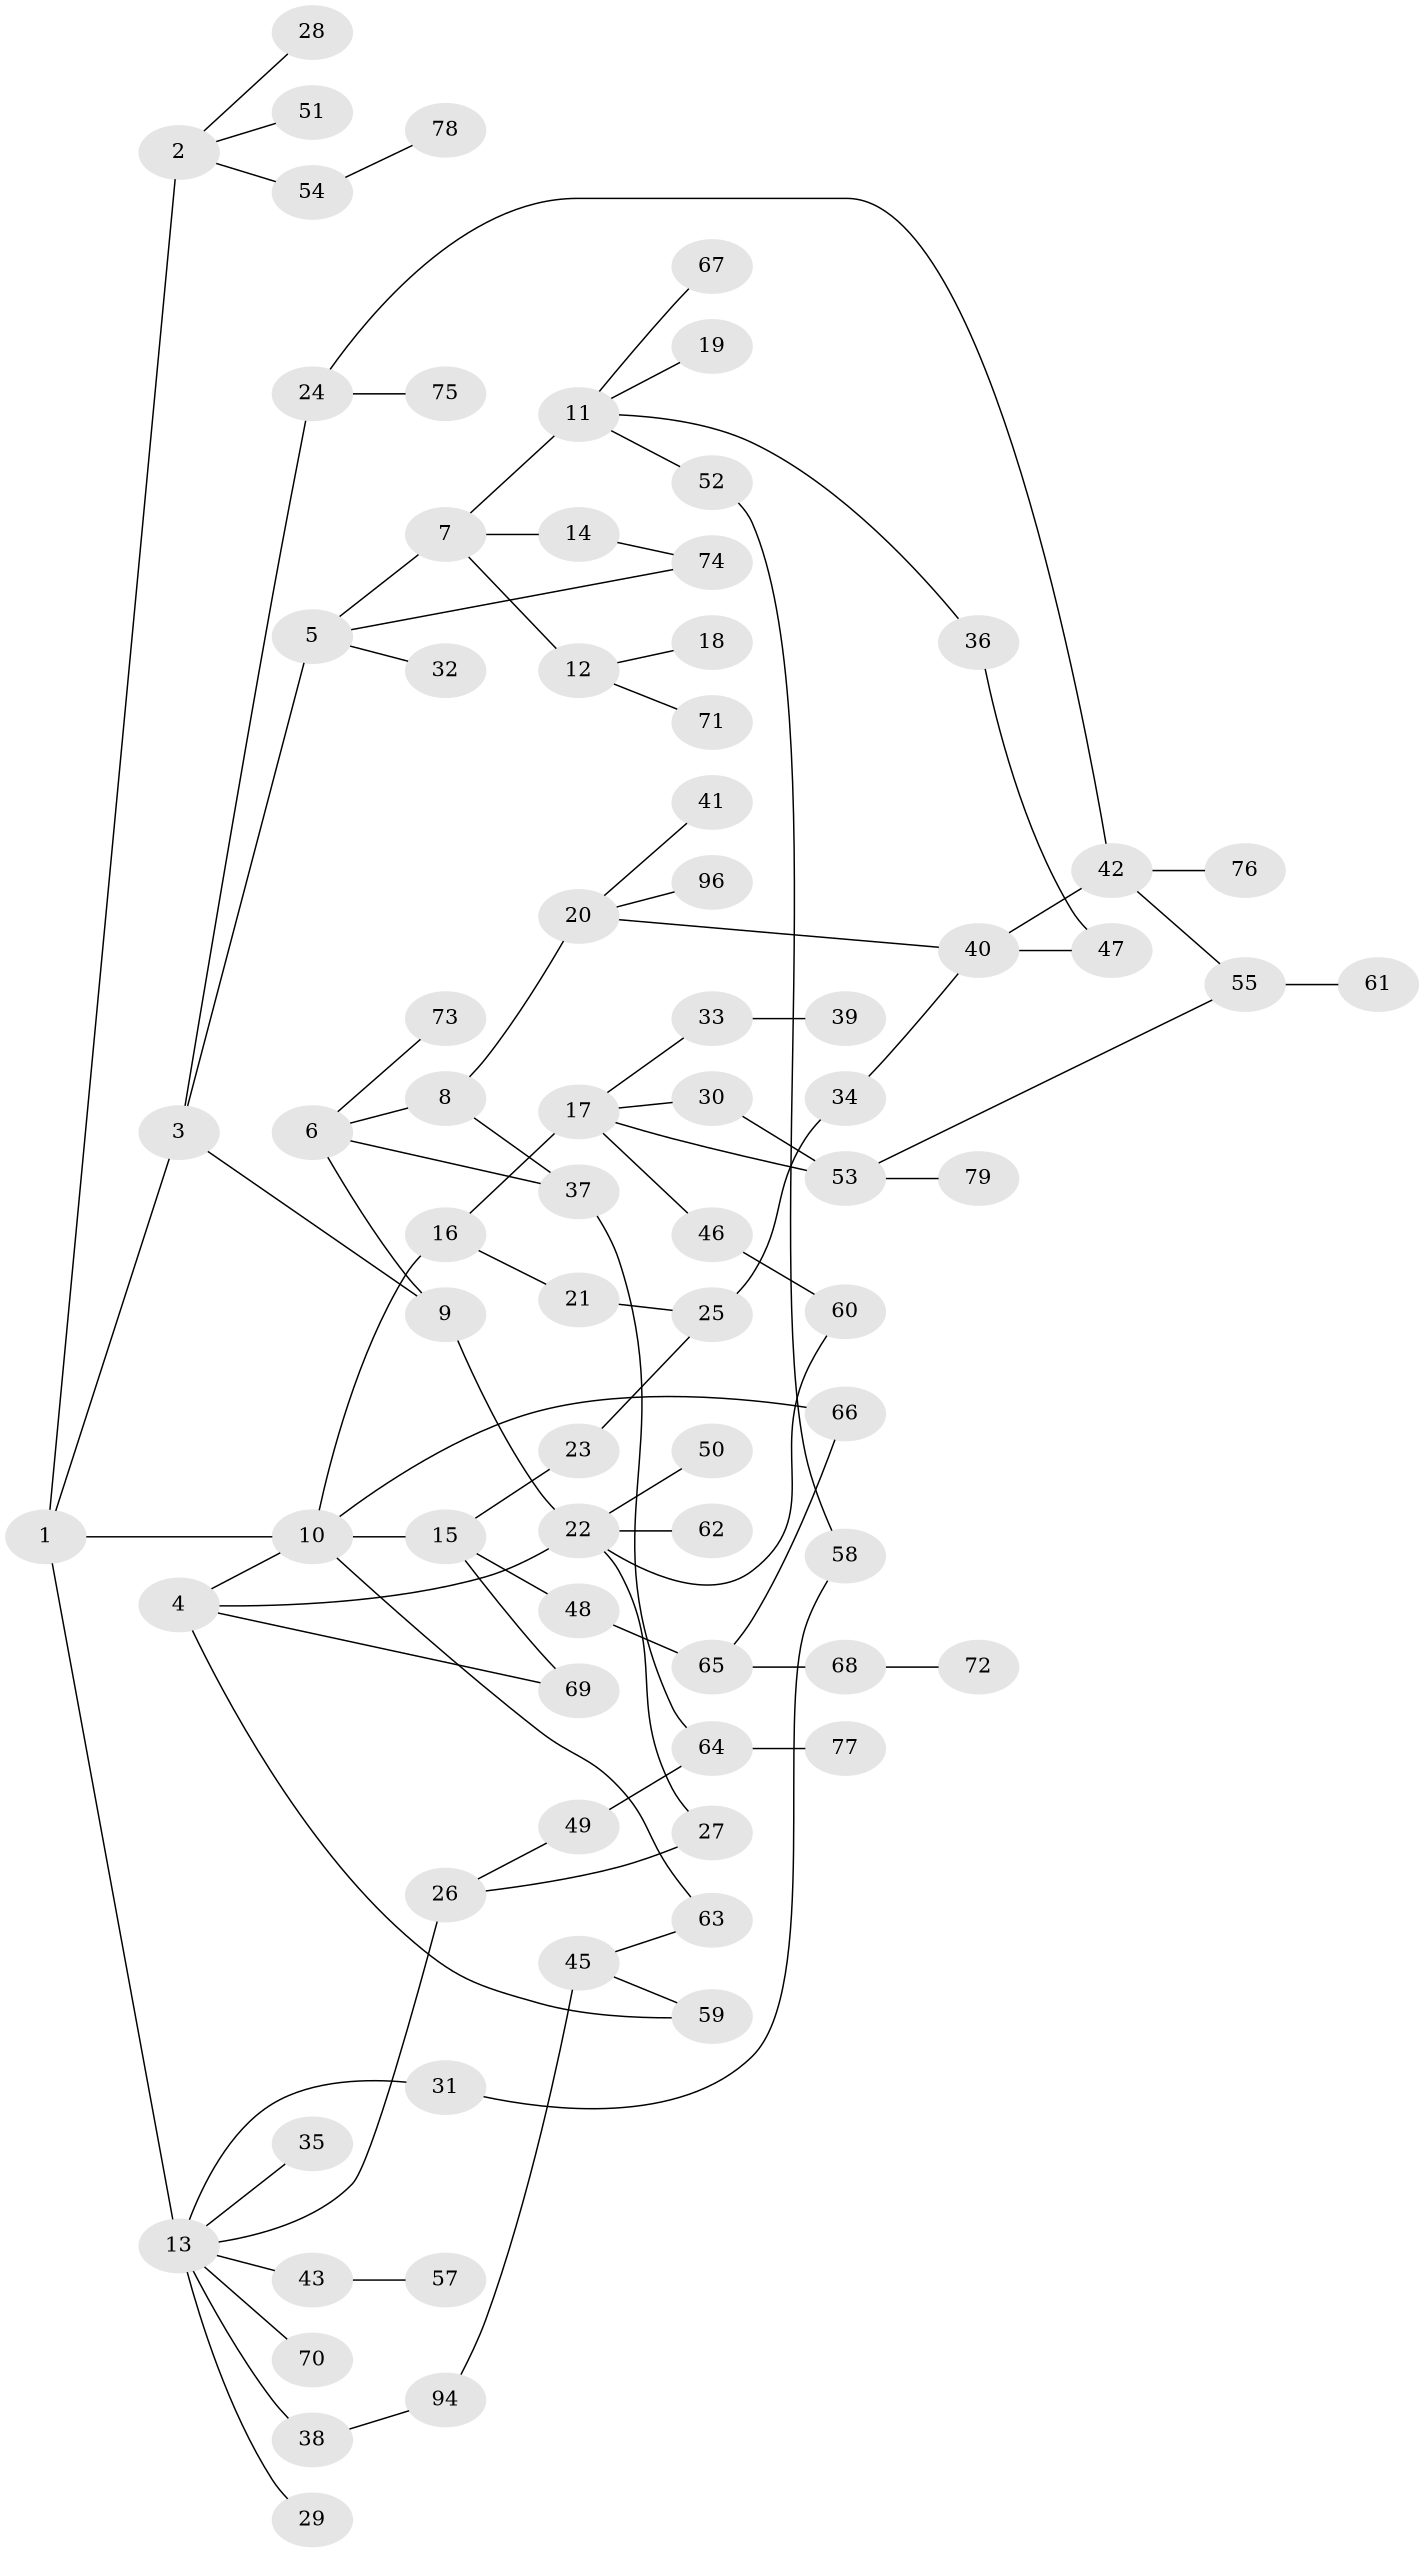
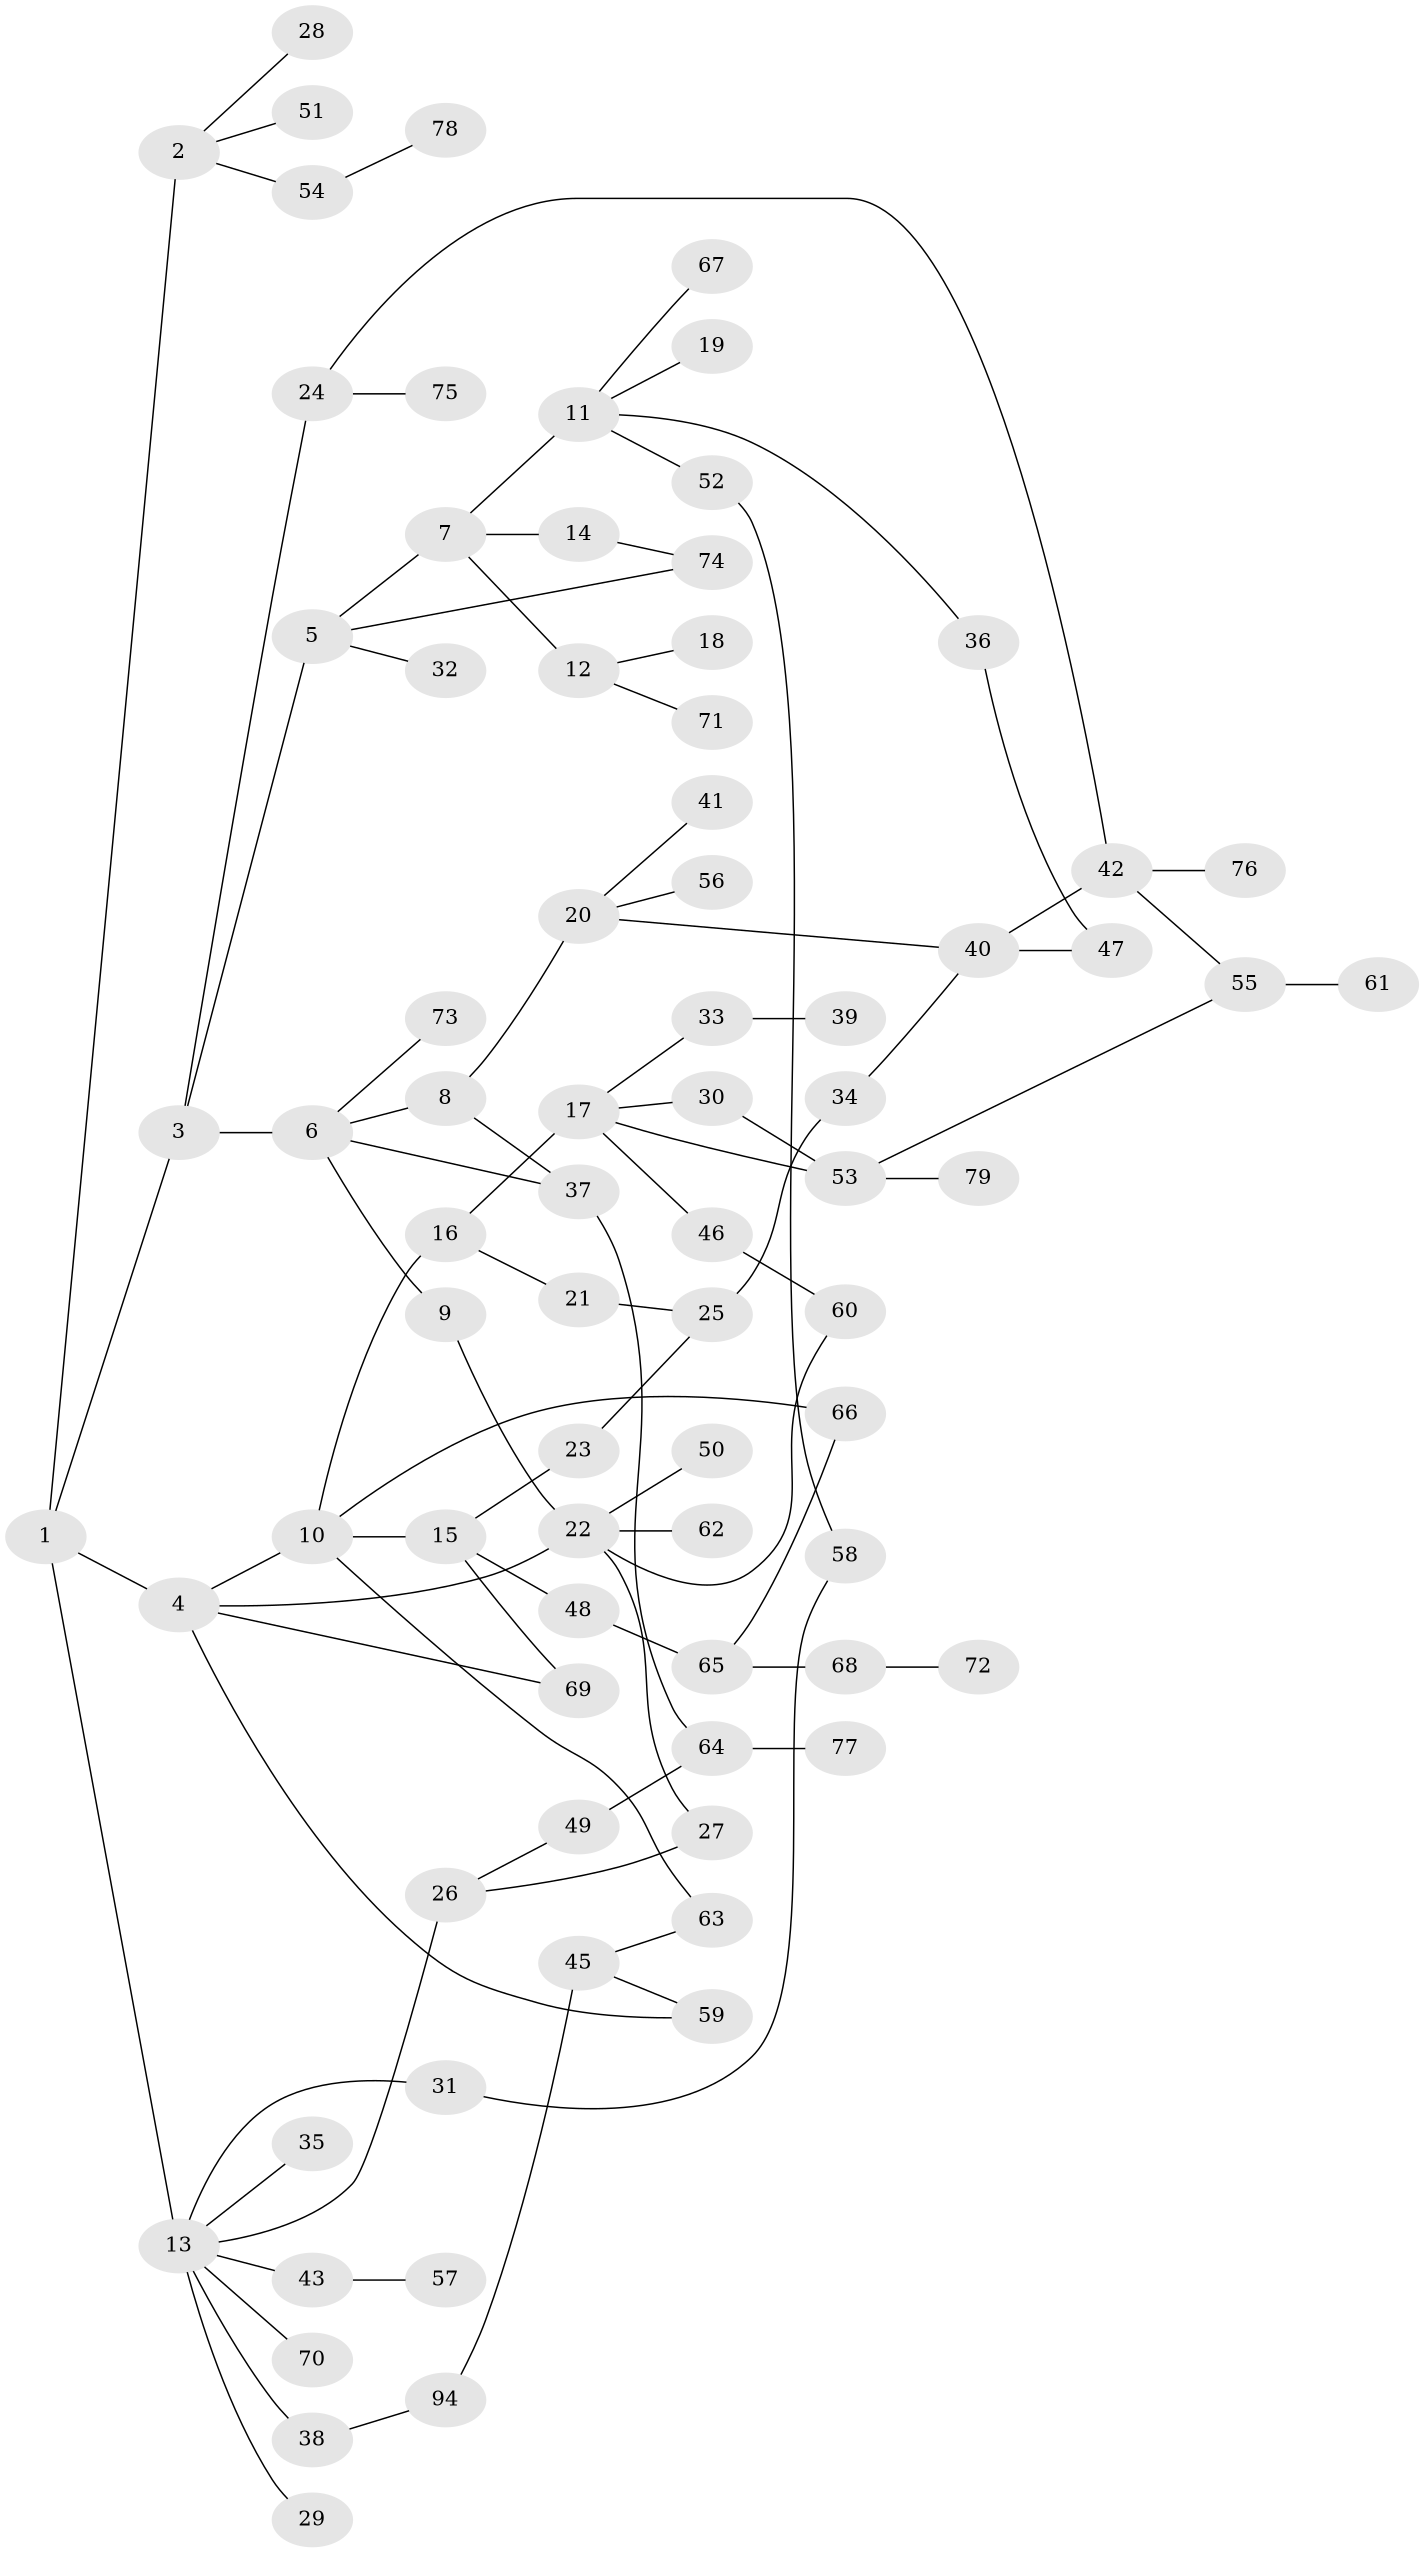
node "96": label "96" -> "56"
edge "3" -- "9": now "3" -- "6"
edge "1" -- "10": now "1" -- "4"
